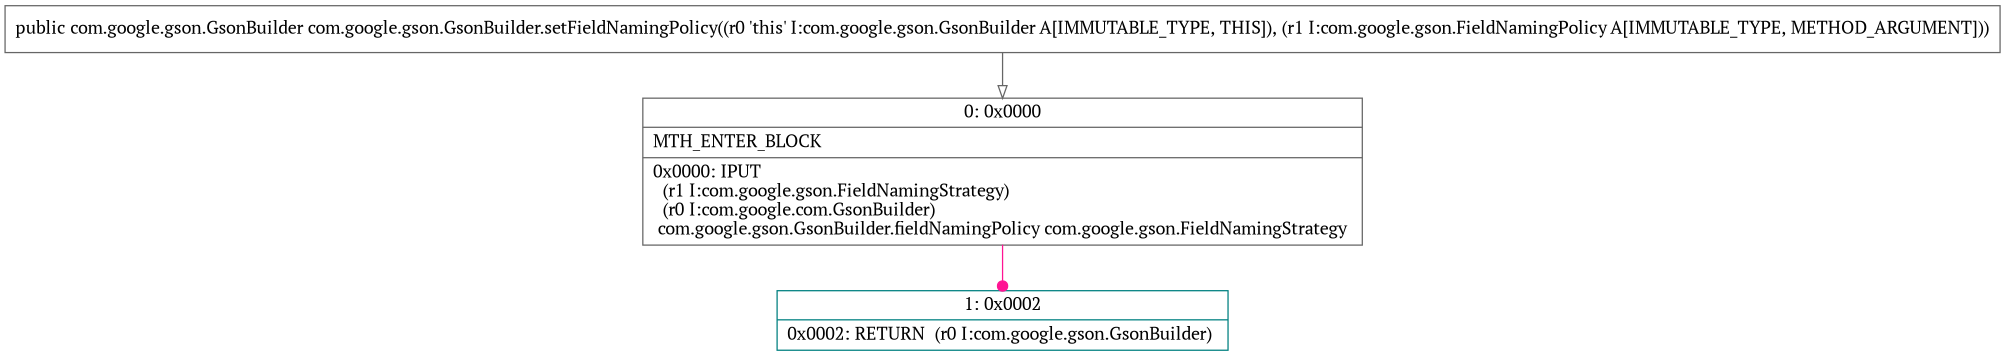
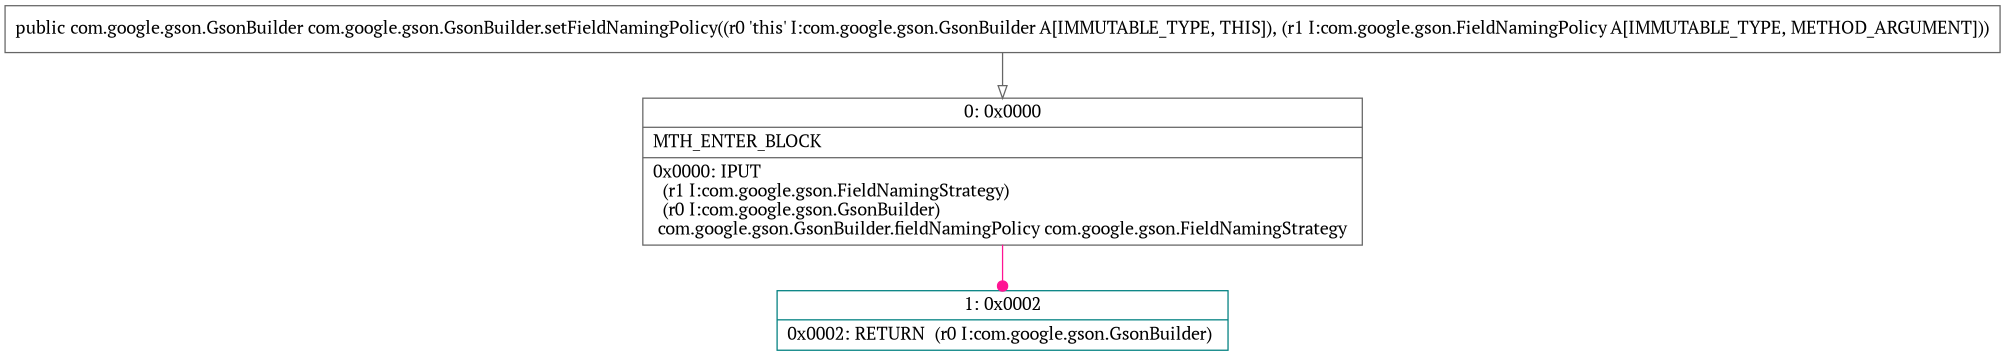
node "0: 0x0000": text "(r0 I:com.google.com.GsonBuilder)" -> "(r0 I:com.google.gson.GsonBuilder)"
